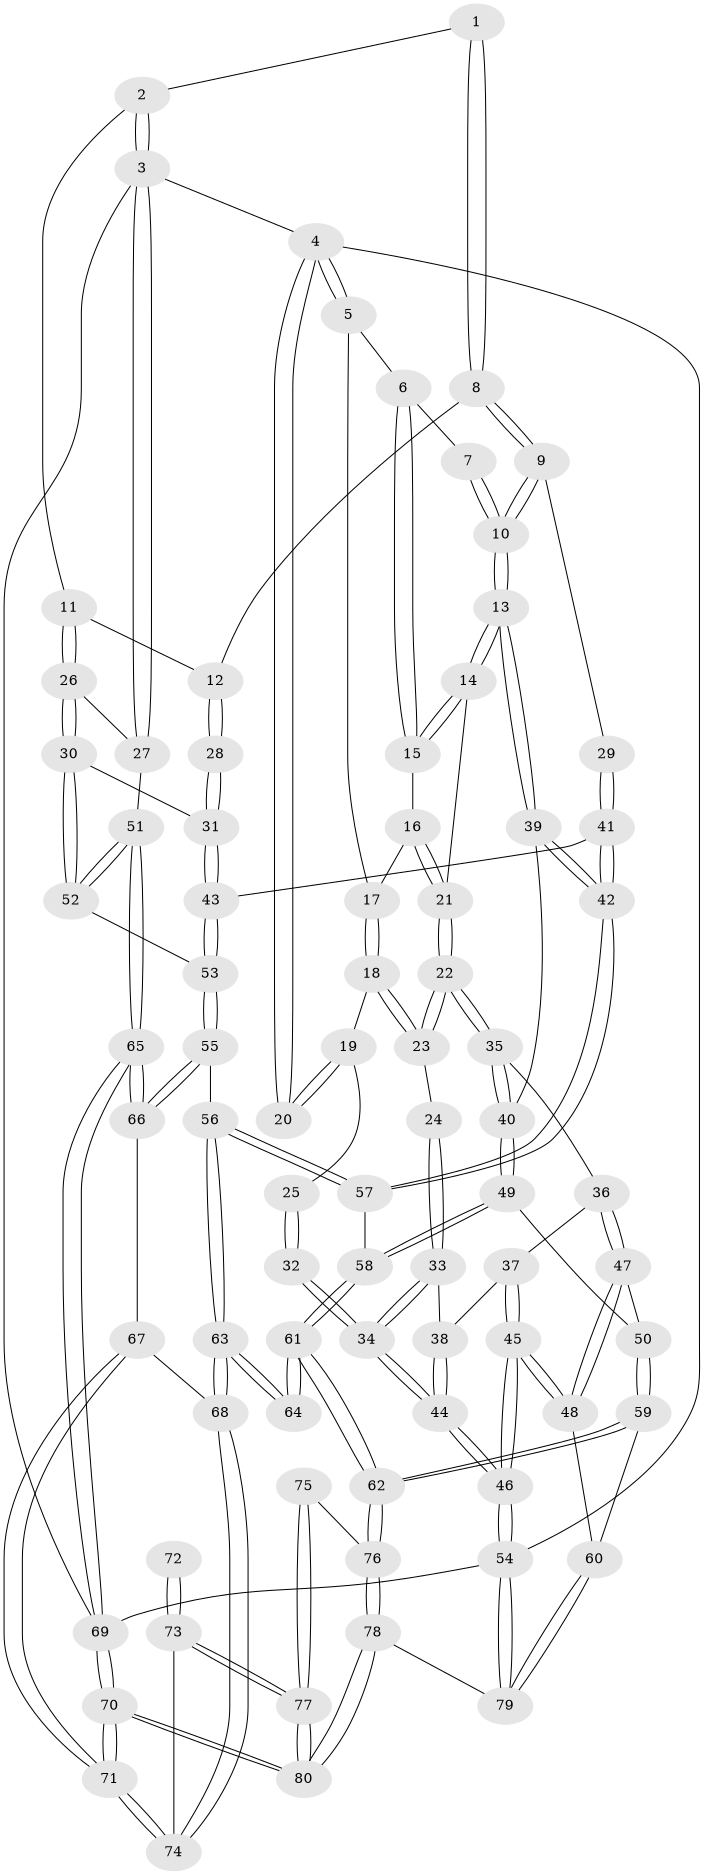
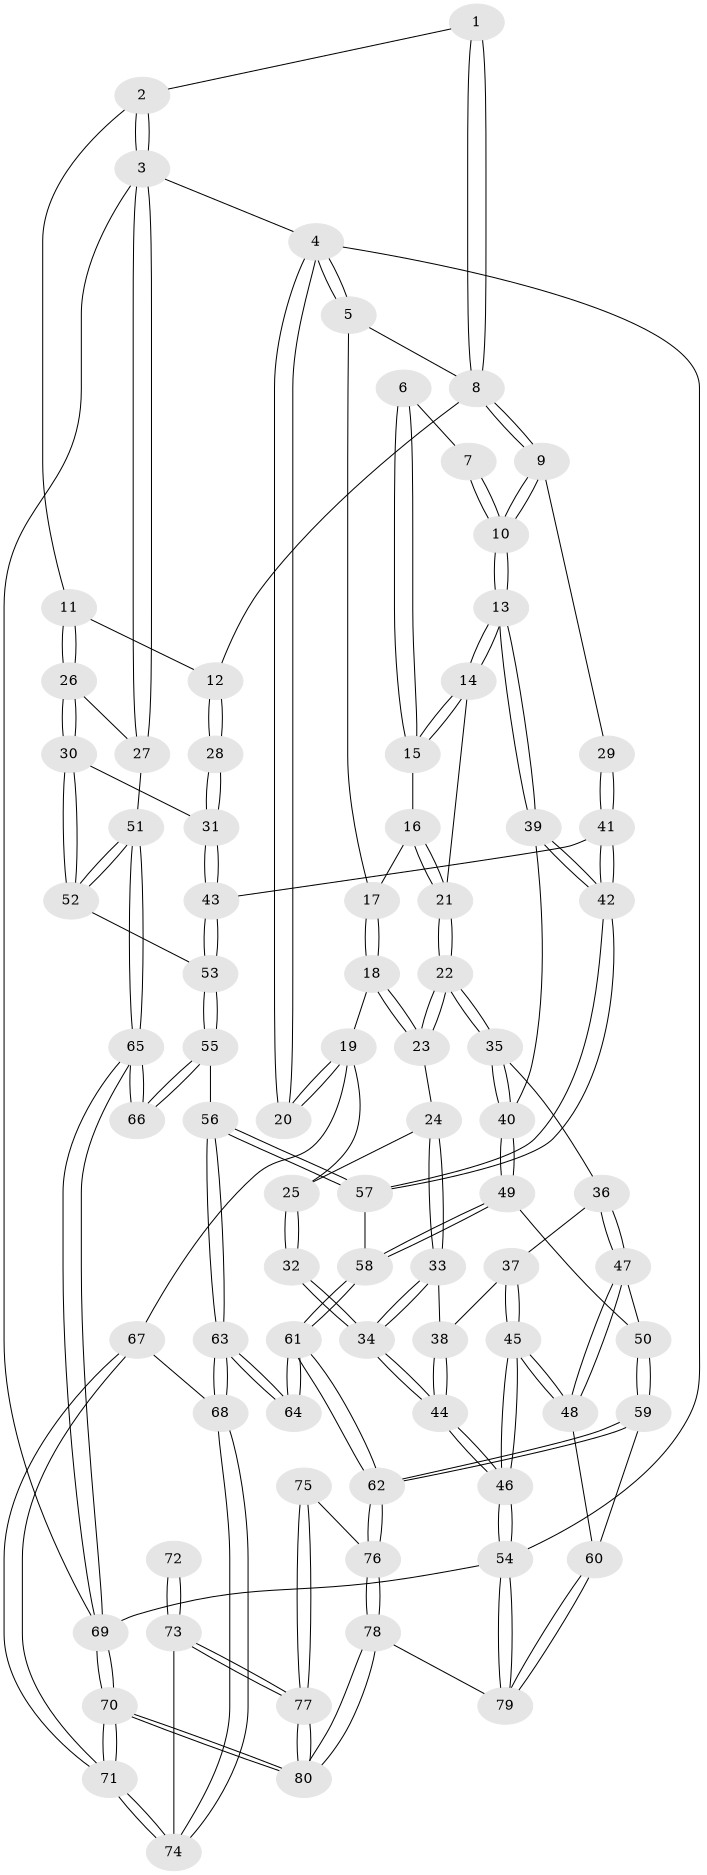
edge "5" -- "6": now "5" -- "8"
edge "24" -- "25": added
edge "66" -- "67": now "19" -- "67"
